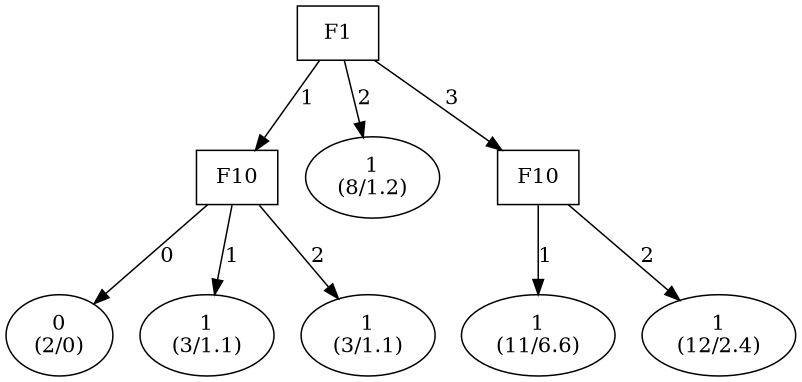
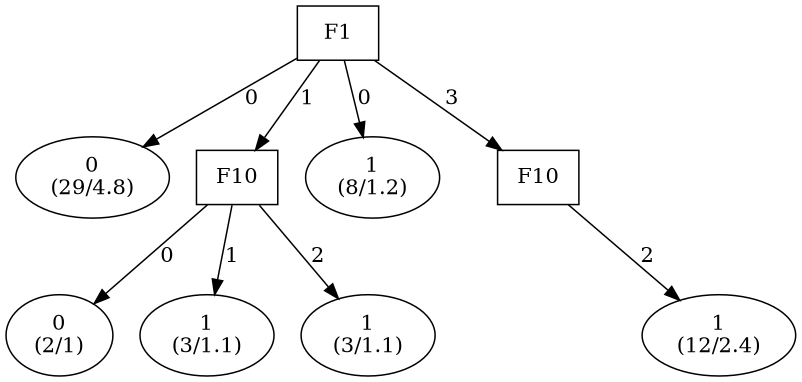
edge "F1" -> "1 (8/1.2)": label "2" -> "0"
node "0 (29/4.8)": added
node "0 (2/0)": label "0 (2/0)" -> "0 (2/1)"
node "1 (11/6.6)": removed
